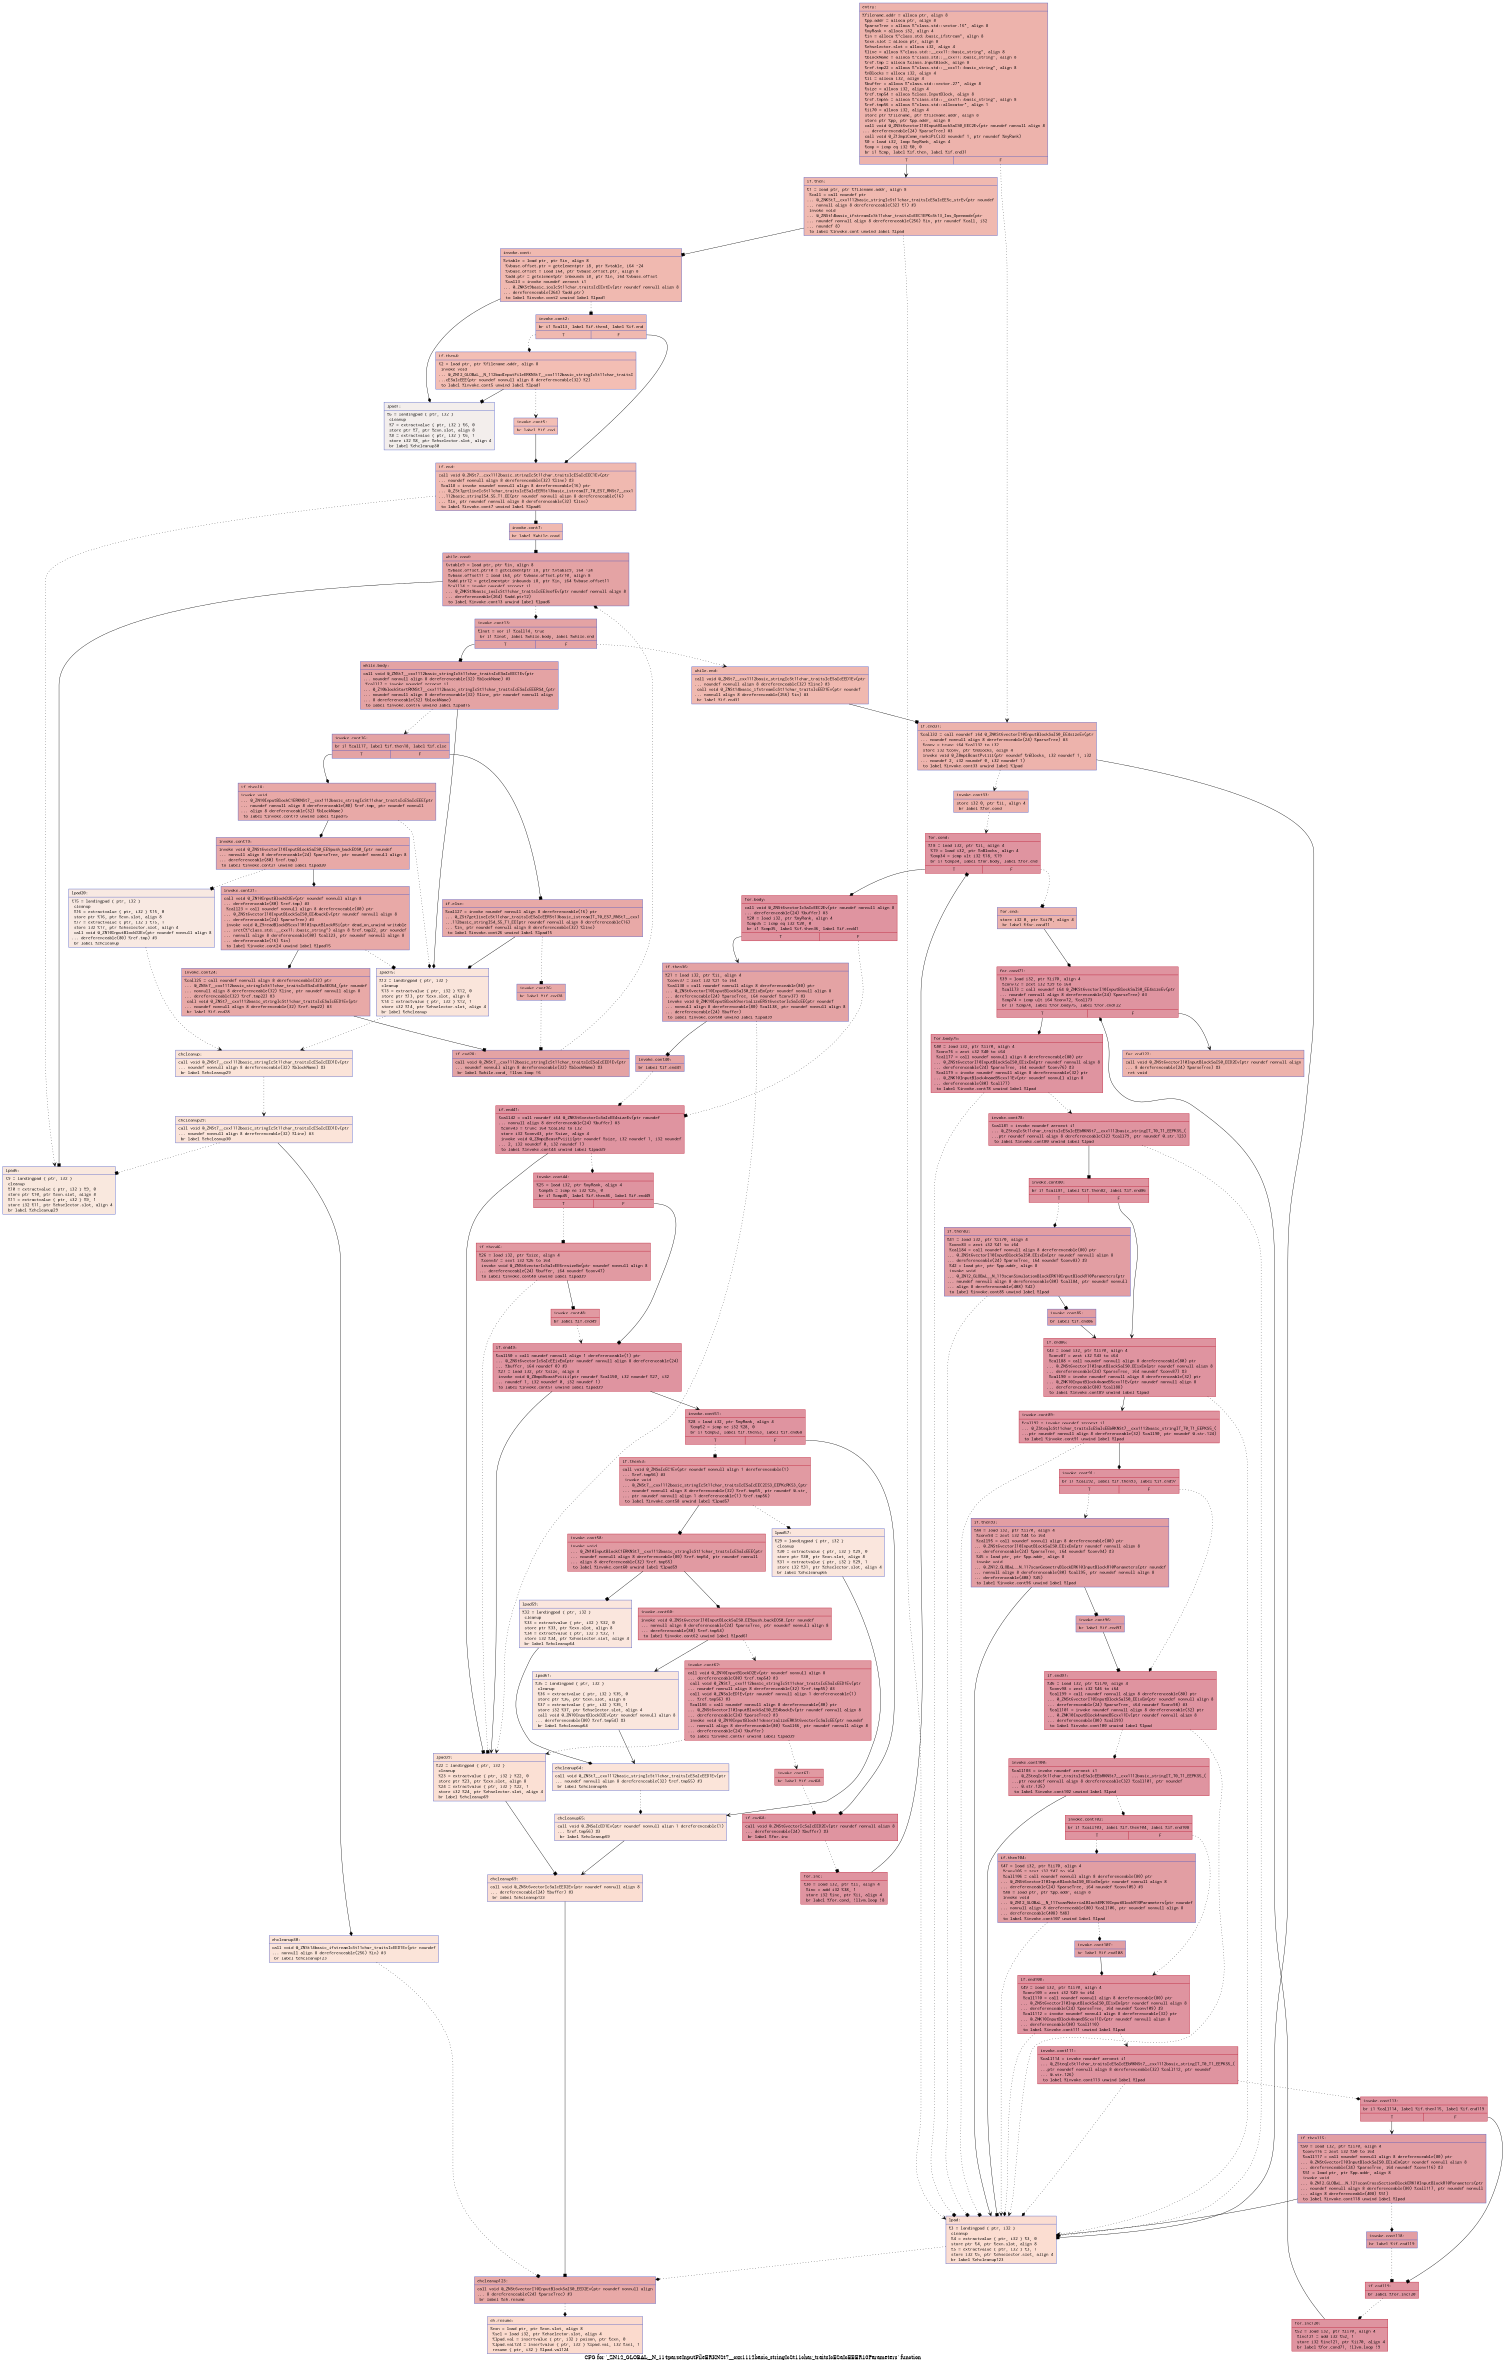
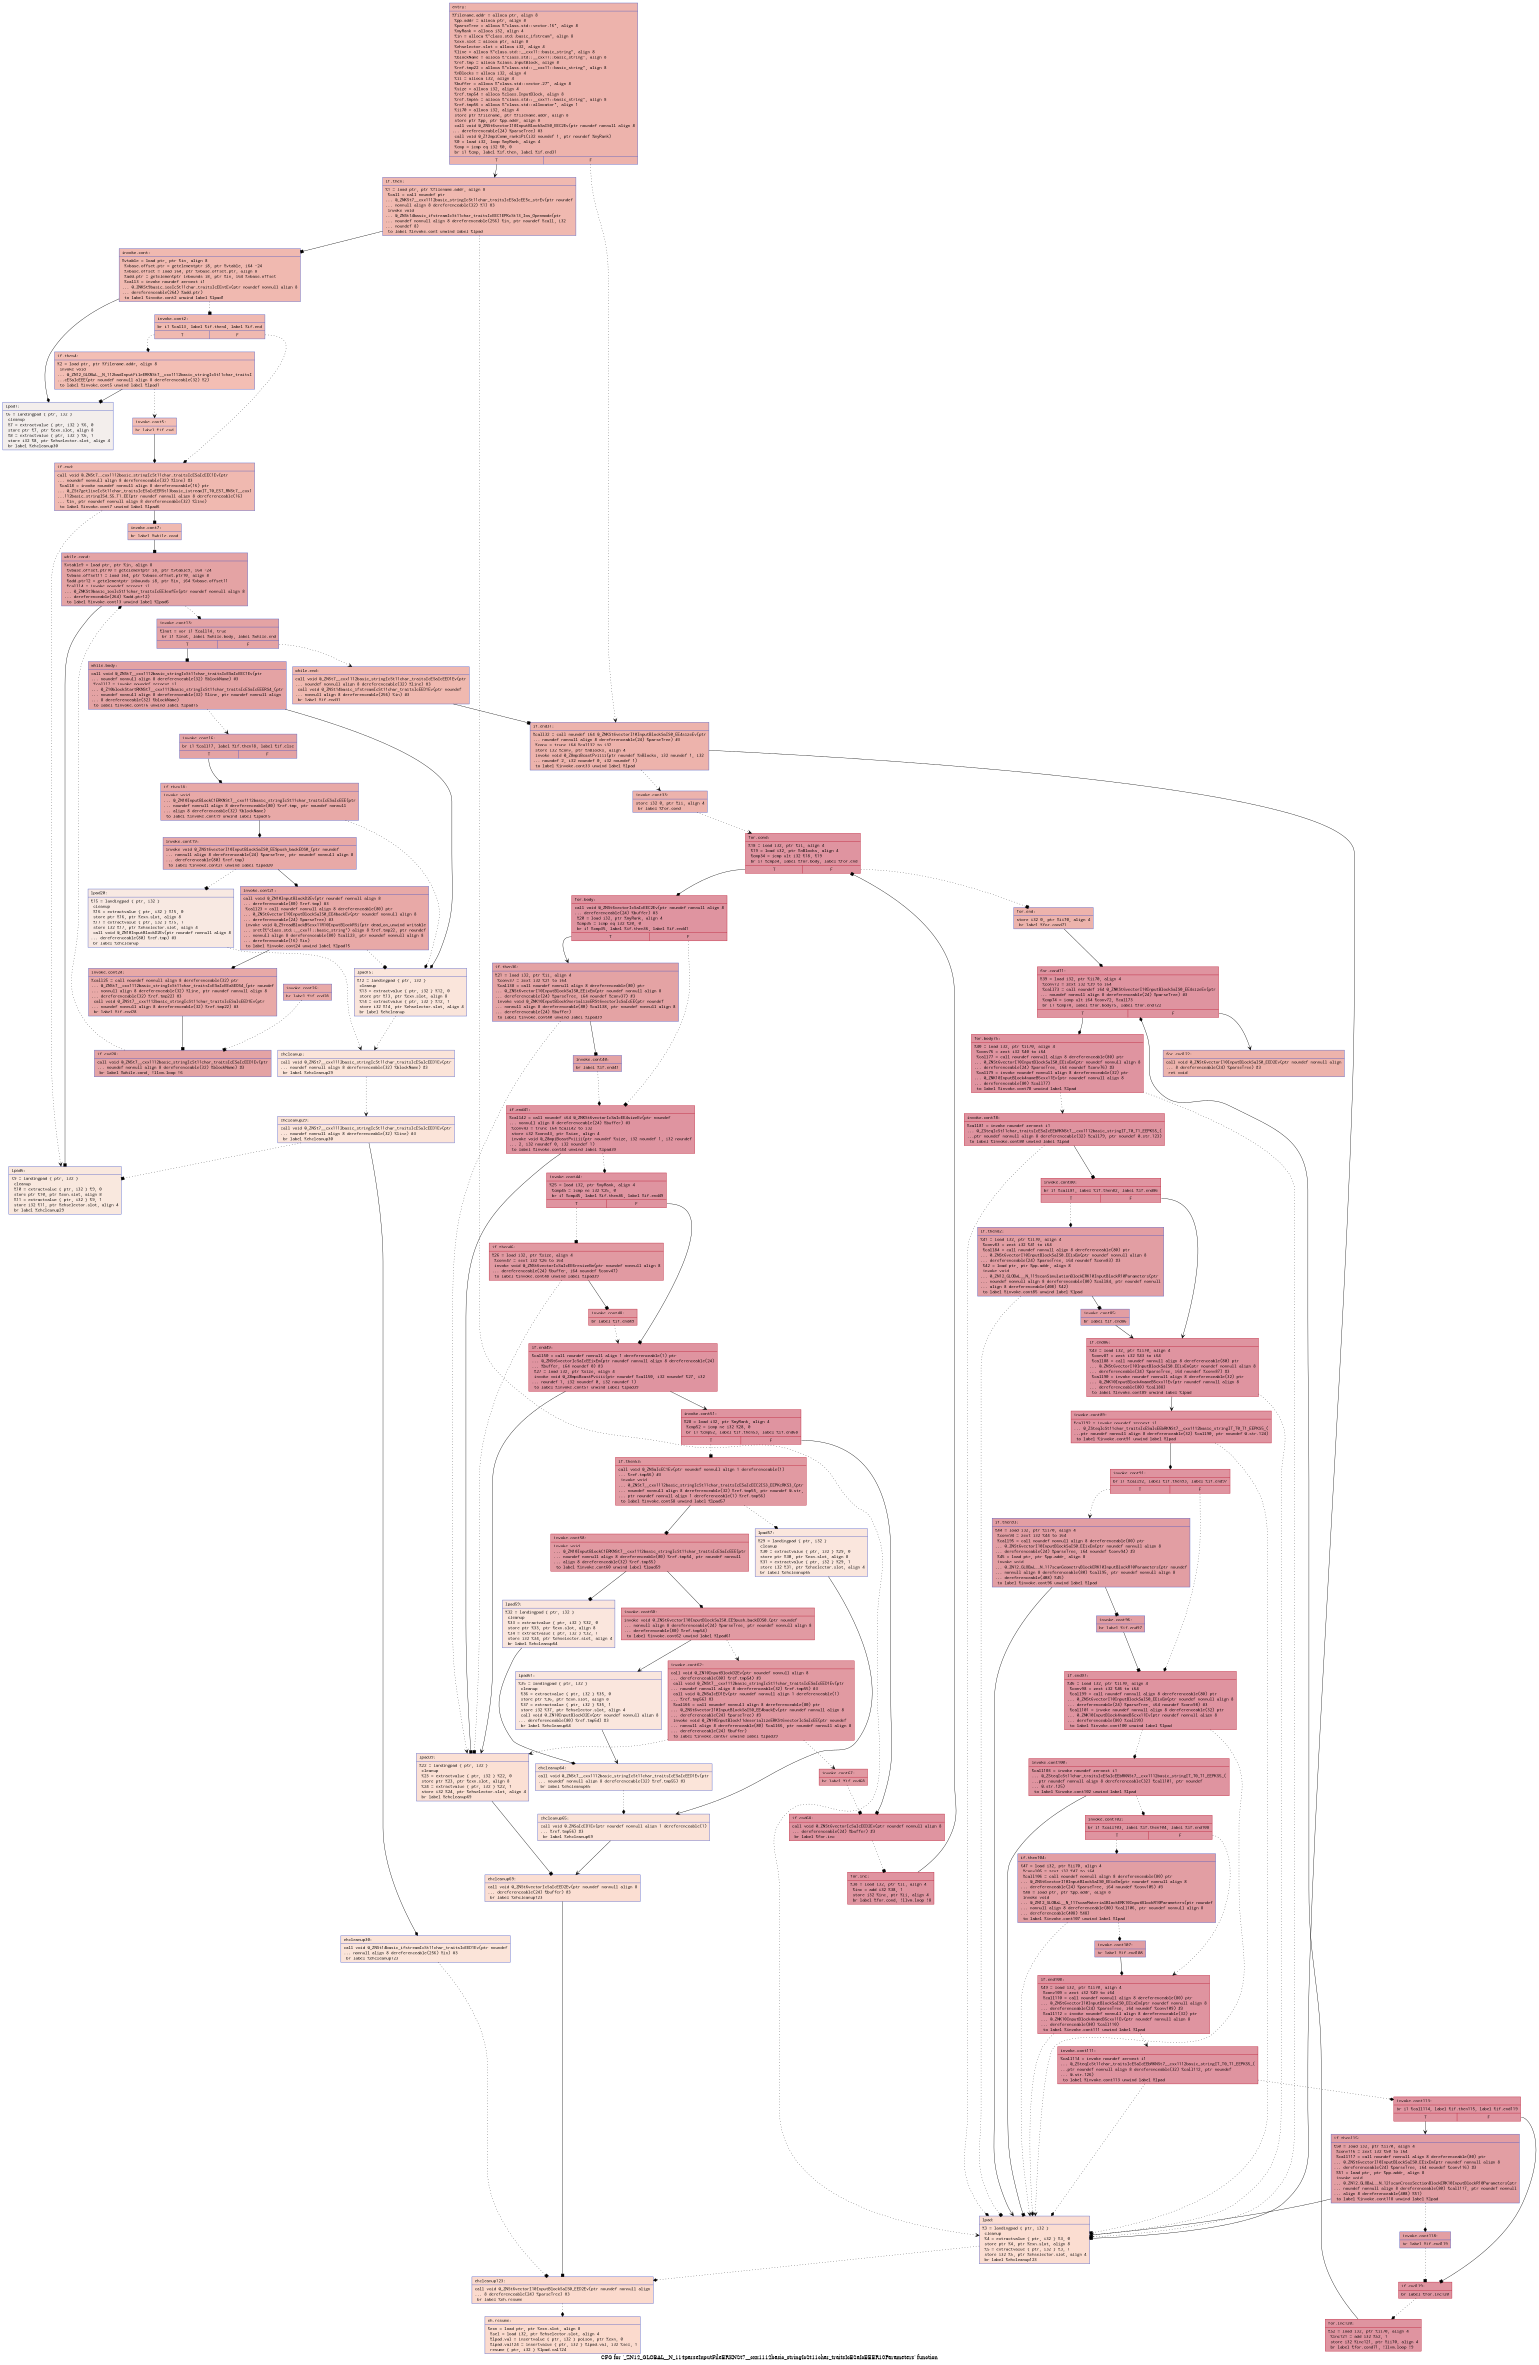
edge "invoke.cont2:" -> "if.end:": style solid -> dotted
node "if.else:": removed
node "ehcleanup123:": fillcolor #ca3b3770 -> #f7ac8e70
